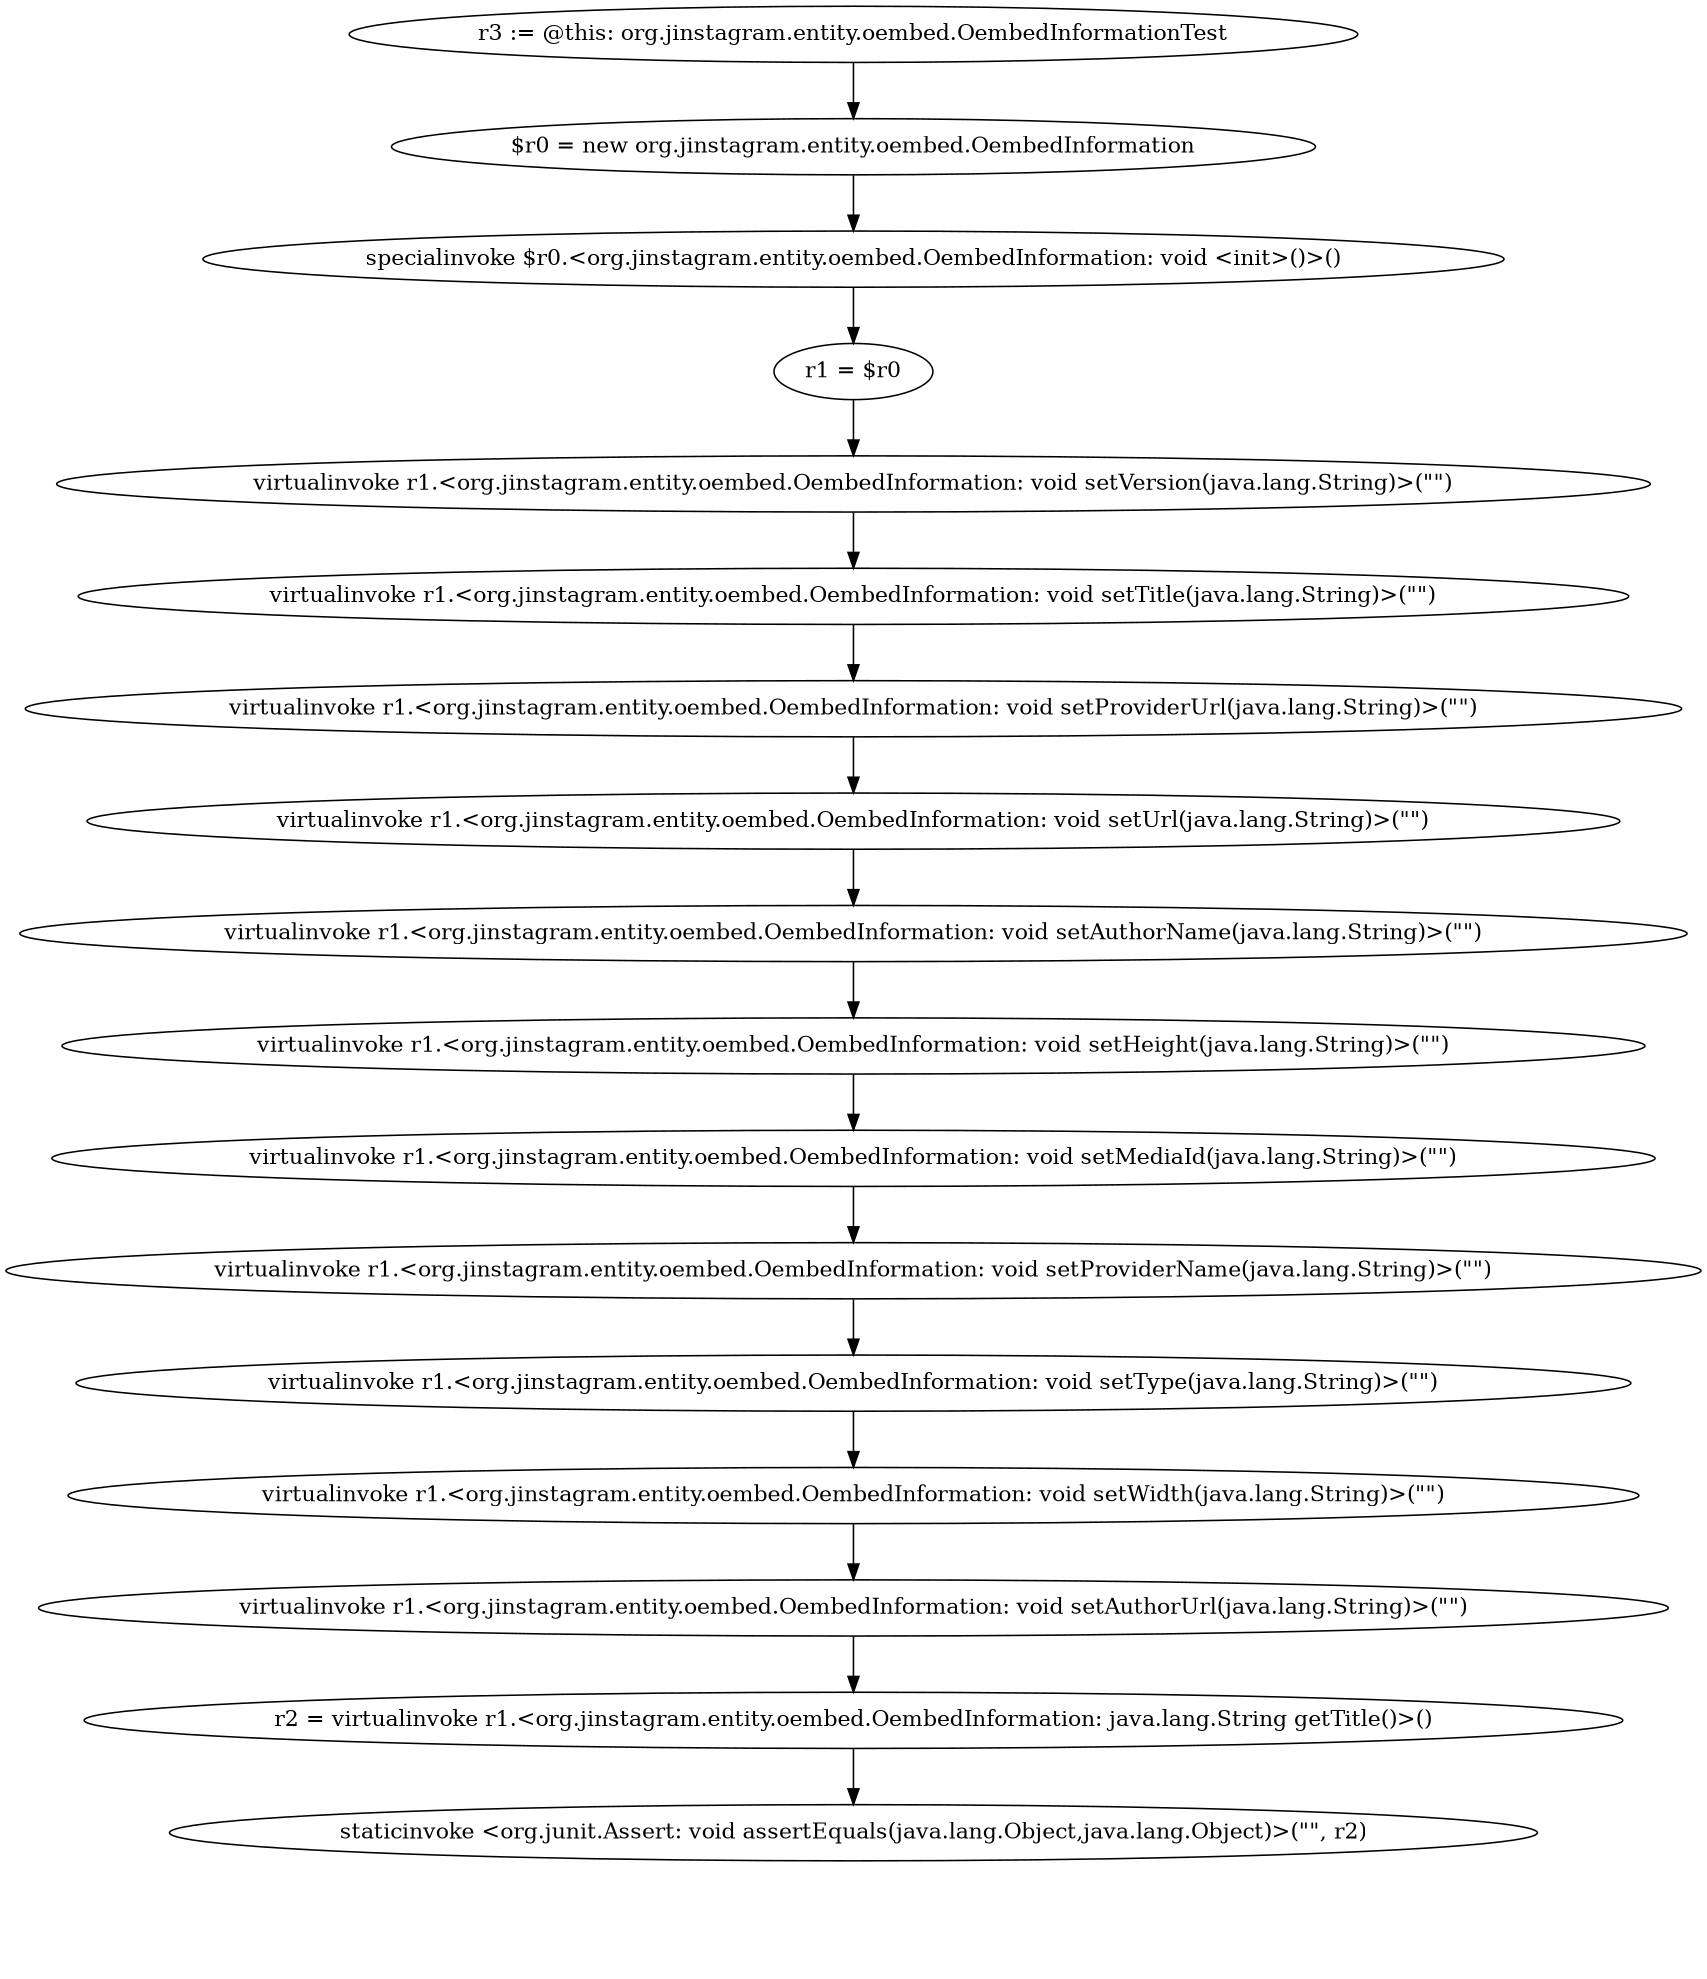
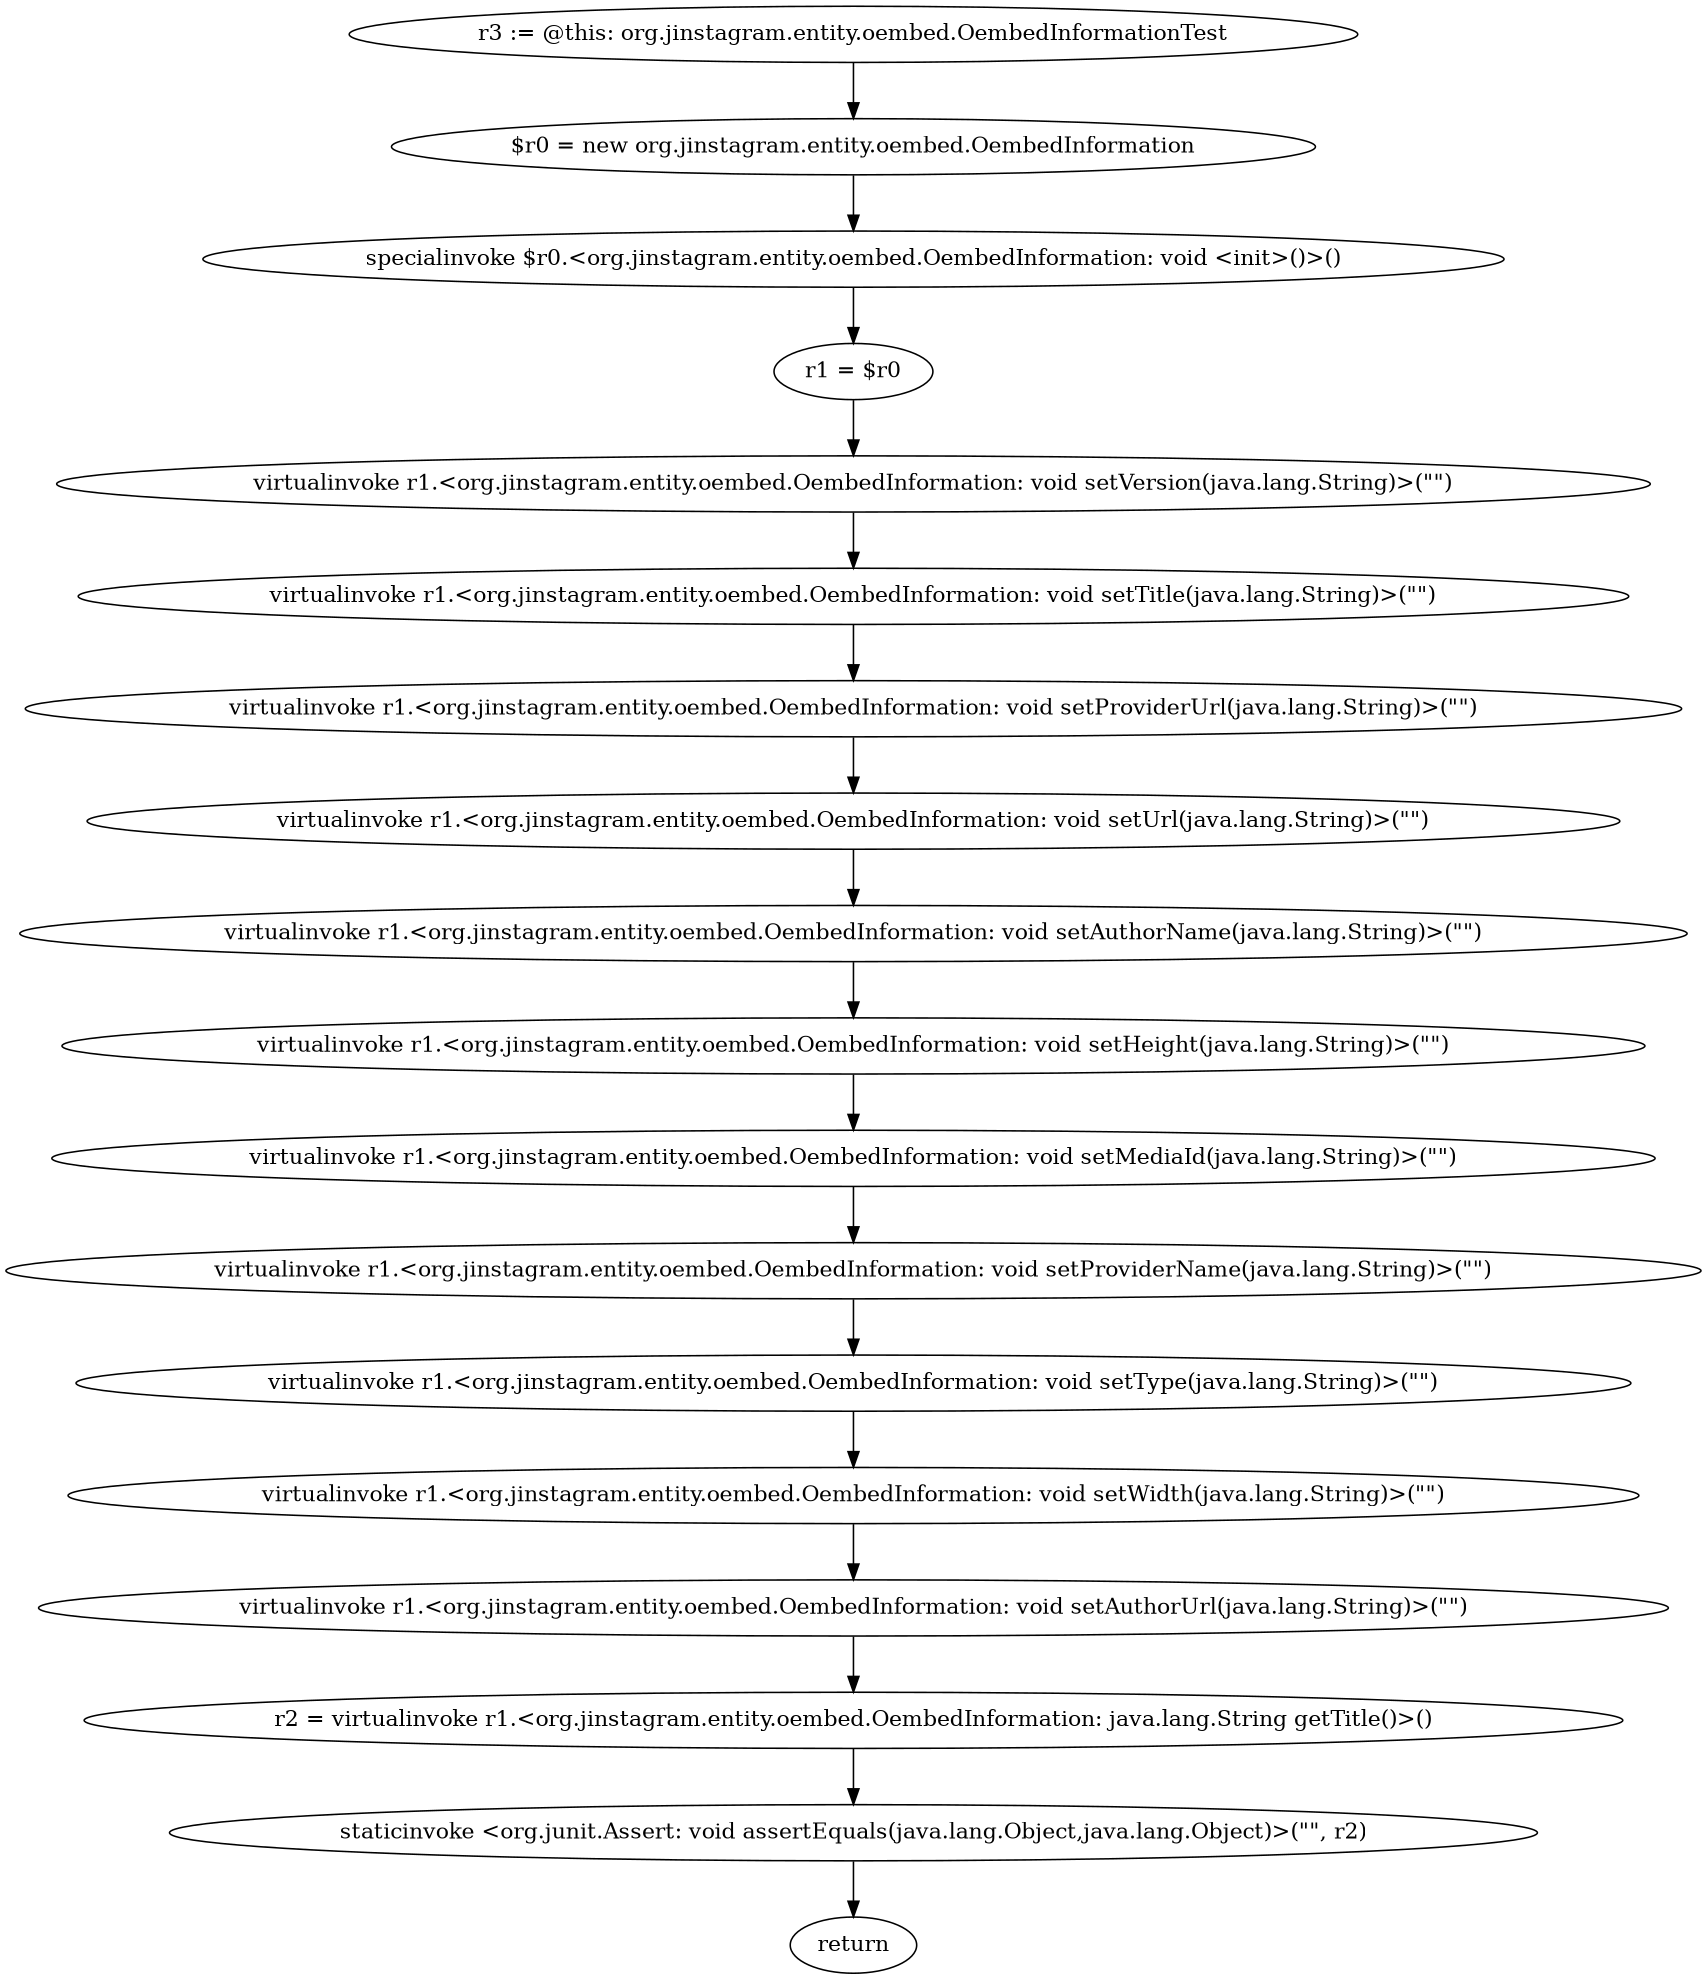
node "return": added
